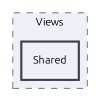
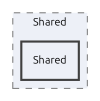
cluster "Views": label "Views" -> "Shared"
